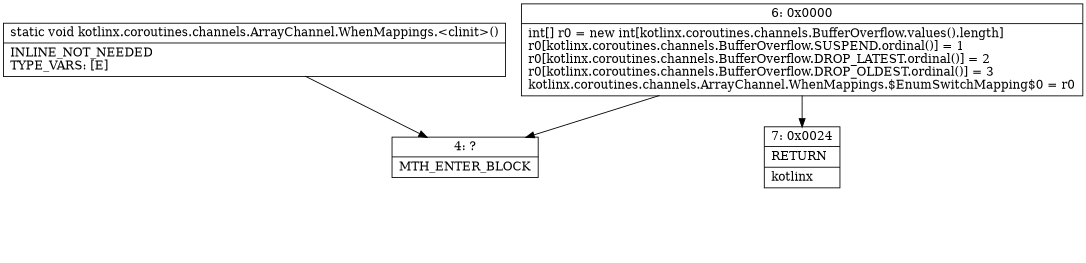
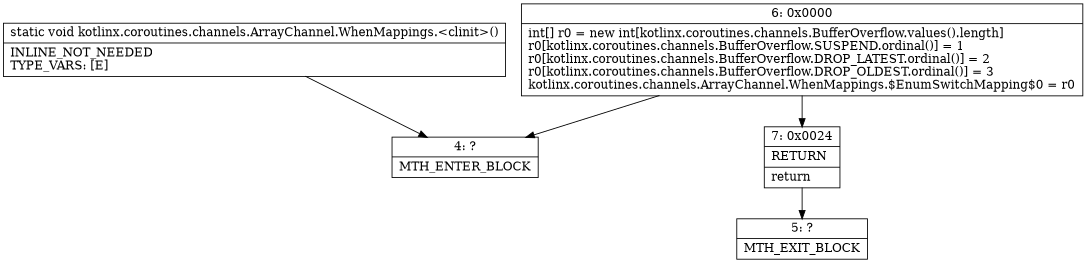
node "7: 0x0024": text "kotlinx" -> "return"
node "5: ?": added
